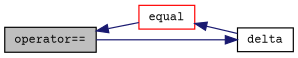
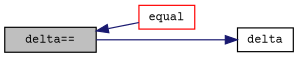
edge "delta" -> "equal": removed
node "operator==": label "operator==" -> "delta=="
